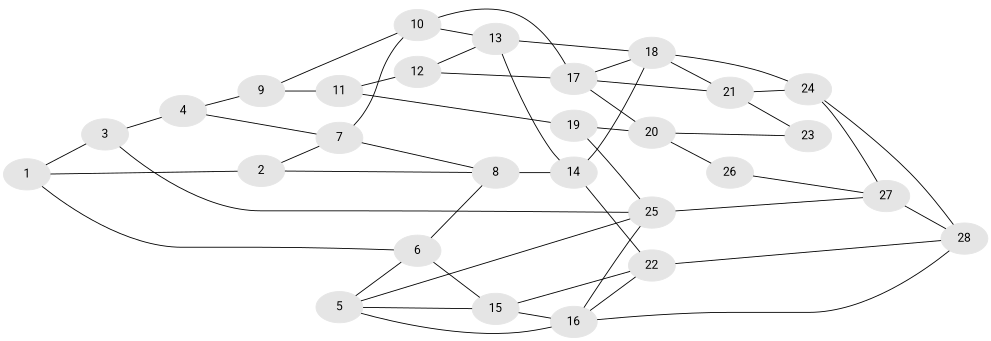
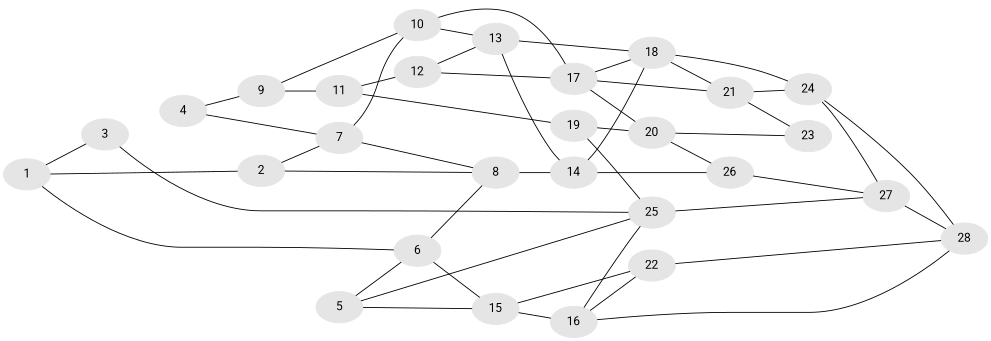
edge "4" -- "3": removed
edge "14" -- "22": now "14" -- "26"
edge "5" -- "16": removed
